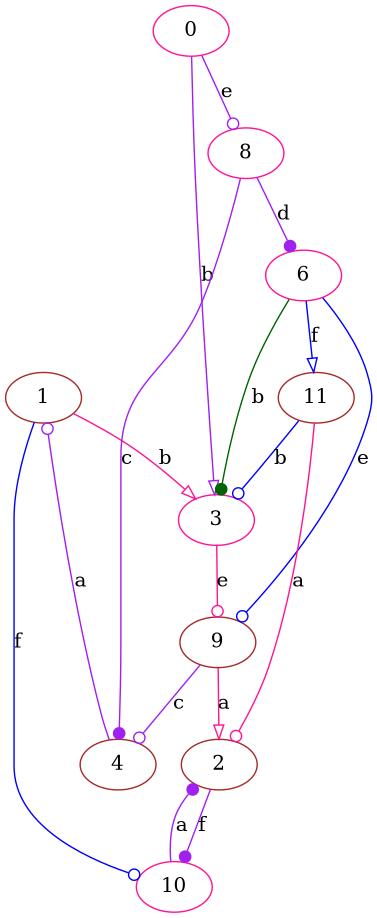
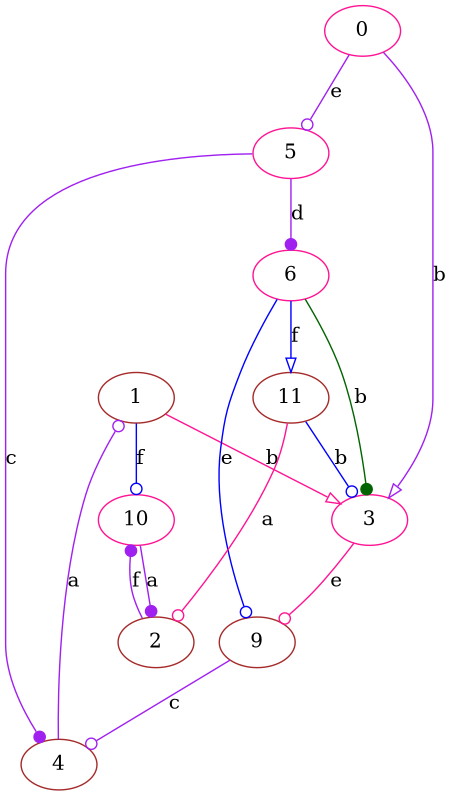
node "8": label "8" -> "5"
edge "9" -> "2": removed, label "a"
